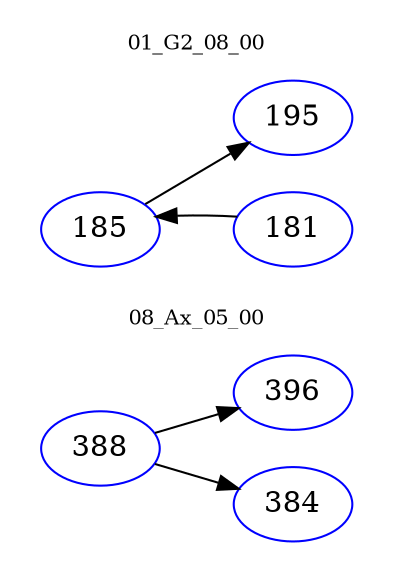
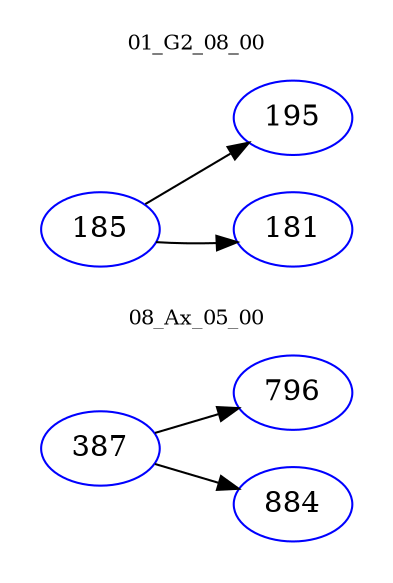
edge "181" -> "185": reversed
node "396": label "396" -> "796"
node "388": label "388" -> "387"
node "384": label "384" -> "884"
